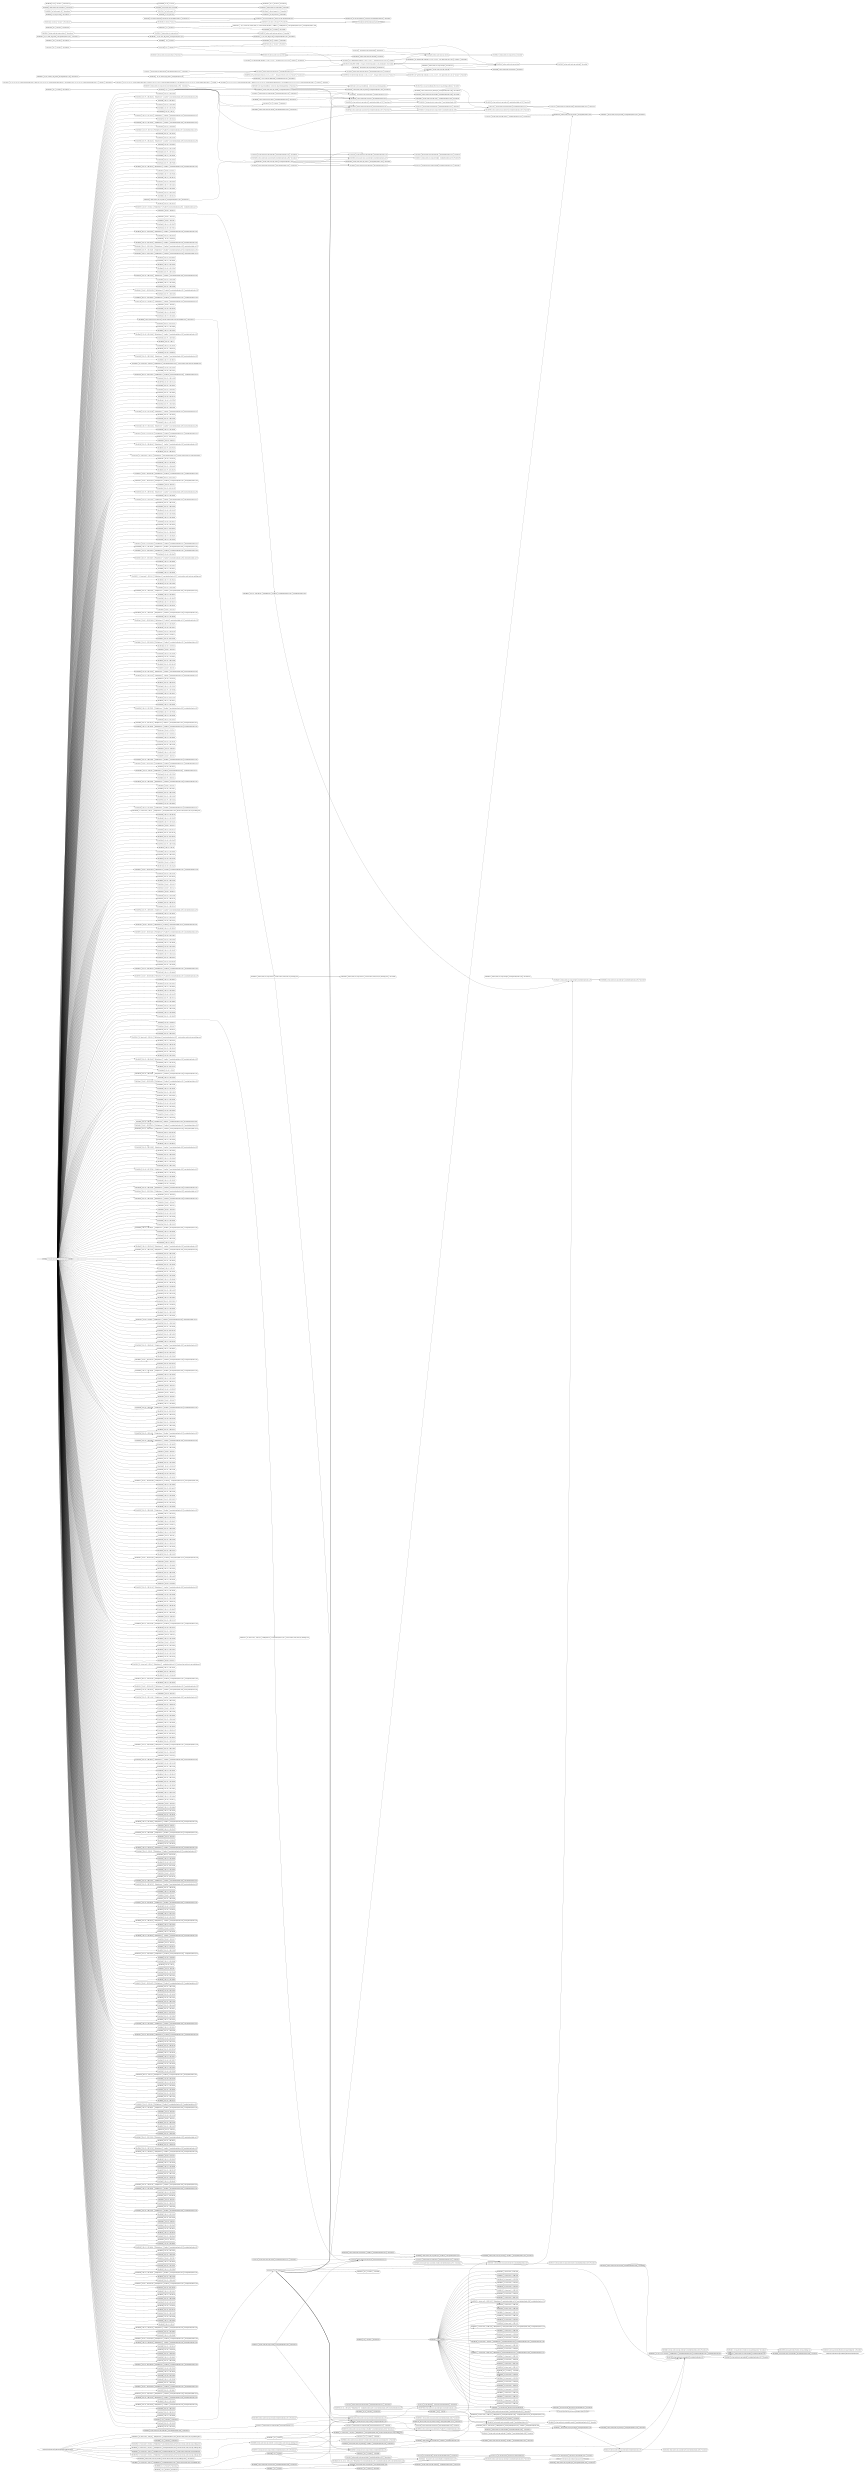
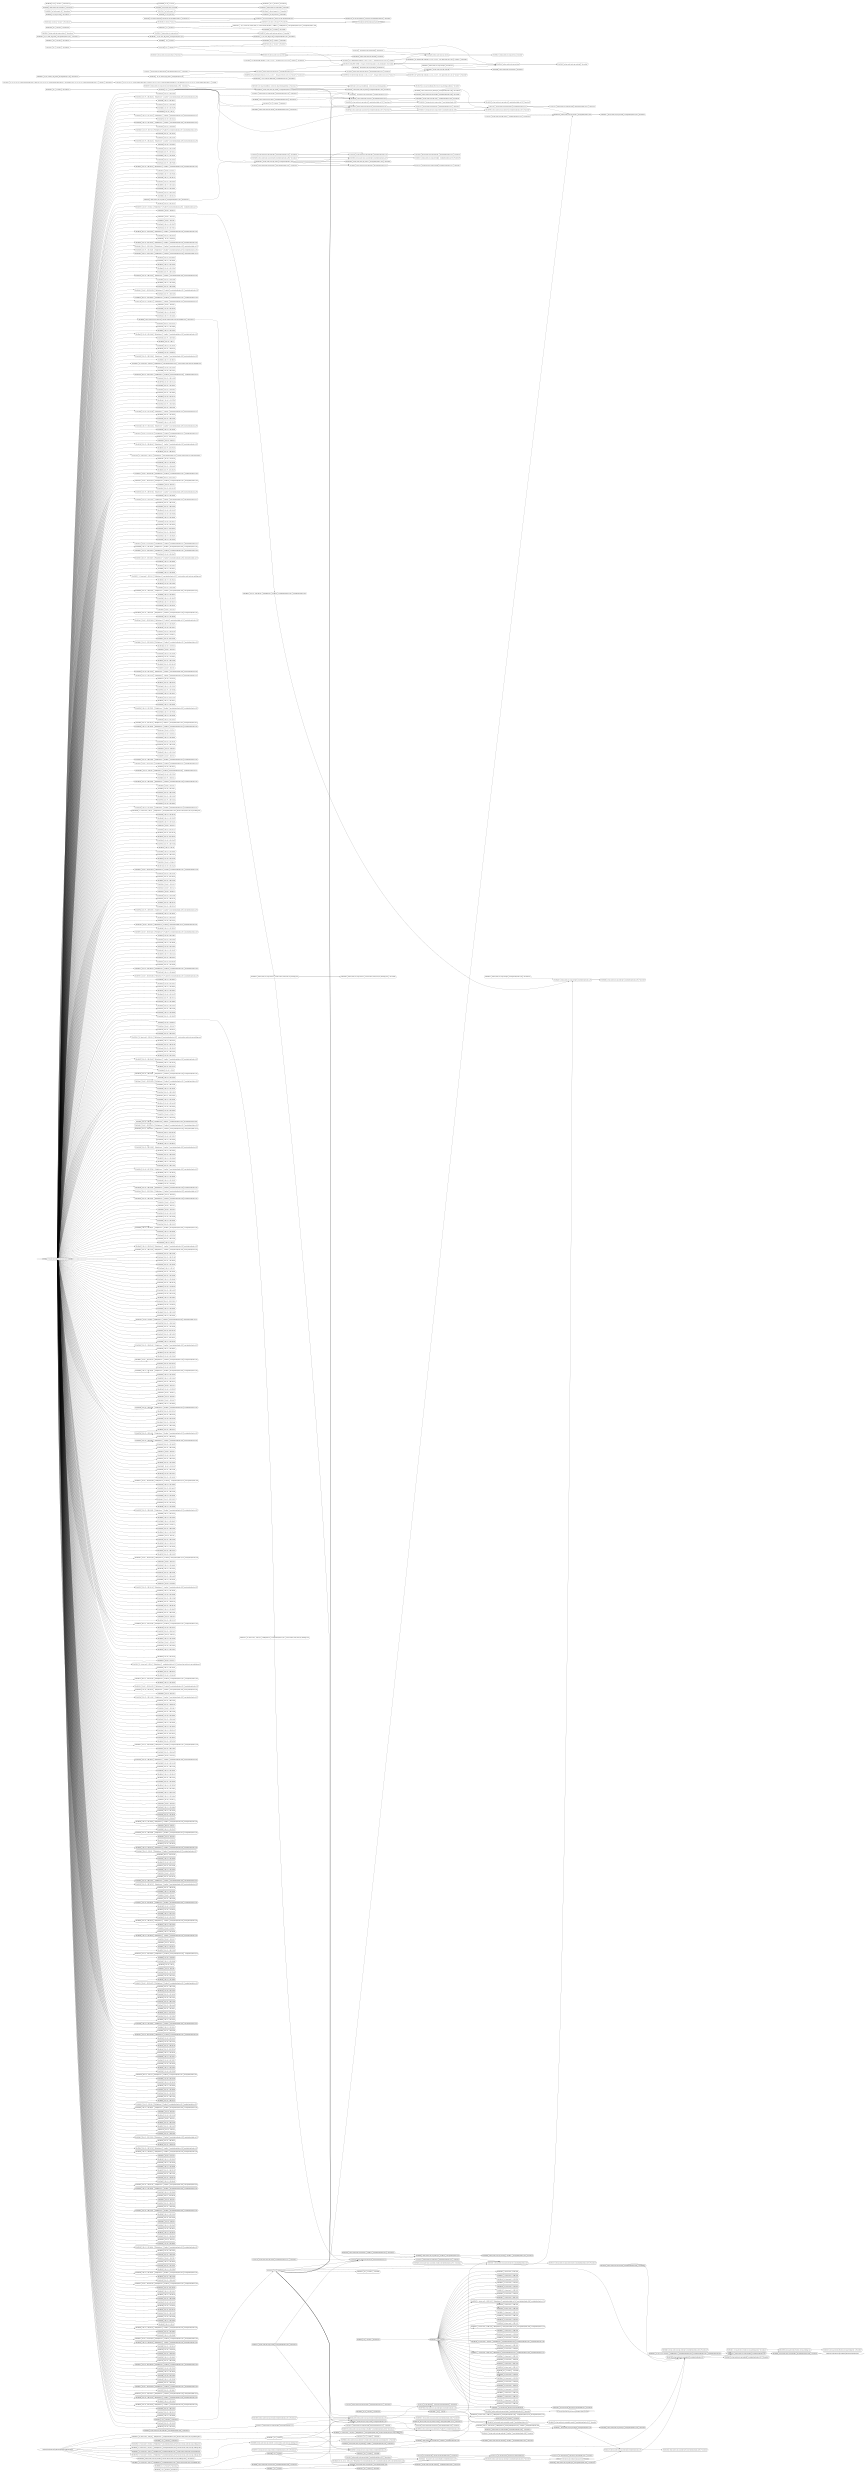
node "CE0x3fcfa80": removed
node "CE0x3f4d630": removed
node "CE0x3fc95e0": removed
